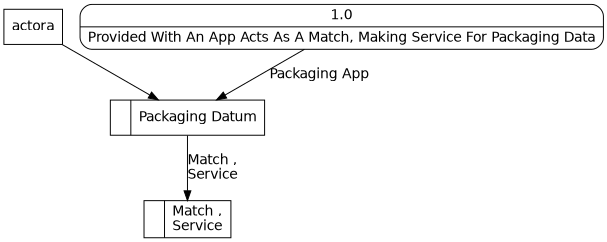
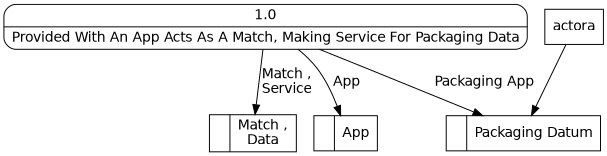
node "App": added
edge "Packaging Datum" -> "Match ,": now "1.0" -> "Match ,"
node "Match ,": text "Service" -> "Data"
